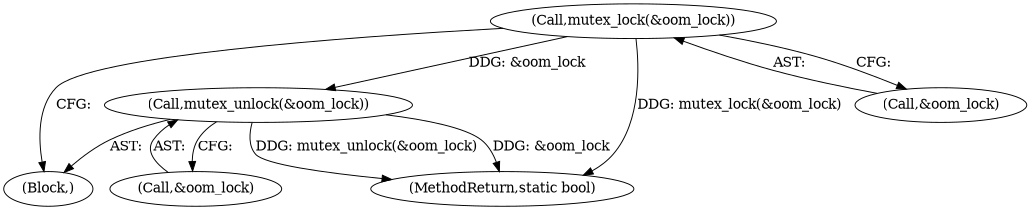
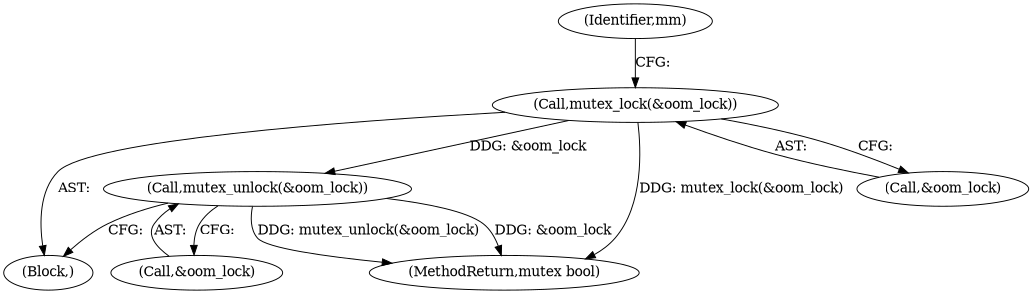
node "(Identifier,mm)": added
edge "(Call,mutex_lock(&oom_lock))" -> "(Block,)": label "CFG: " -> "AST: "
edge "(Call,mutex_unlock(&oom_lock))" -> "(Block,)": label "AST: " -> "CFG: "
node "(MethodReturn,static bool)": label "(MethodReturn,static bool)" -> "(MethodReturn,mutex bool)"
